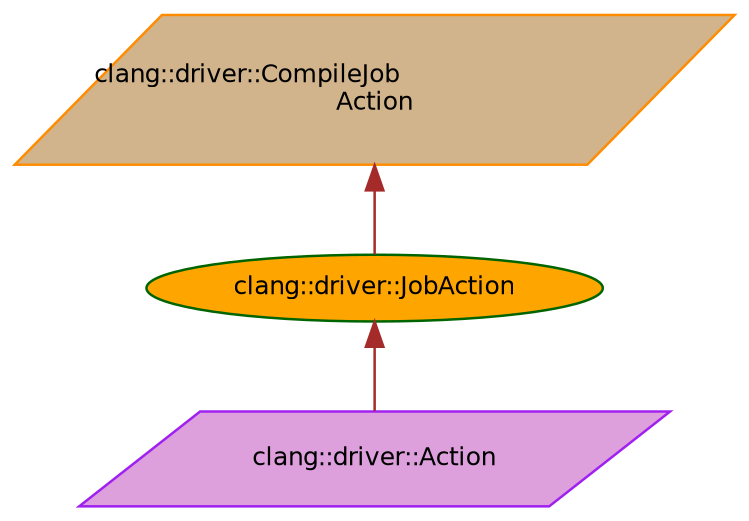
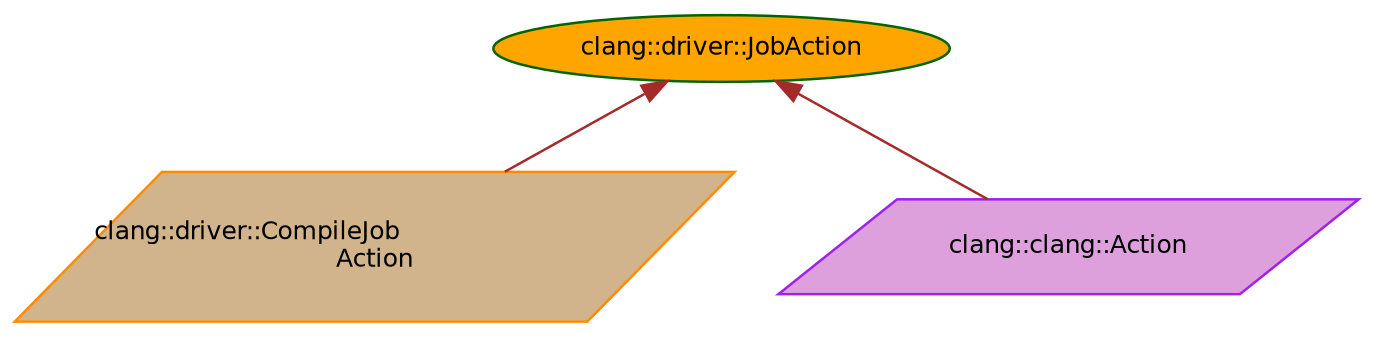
edge "clang::driver::JobAction" -> "clang::driver::CompileJob Action": reversed
node "clang::driver::Action": label "clang::driver::Action" -> "clang::clang::Action"
